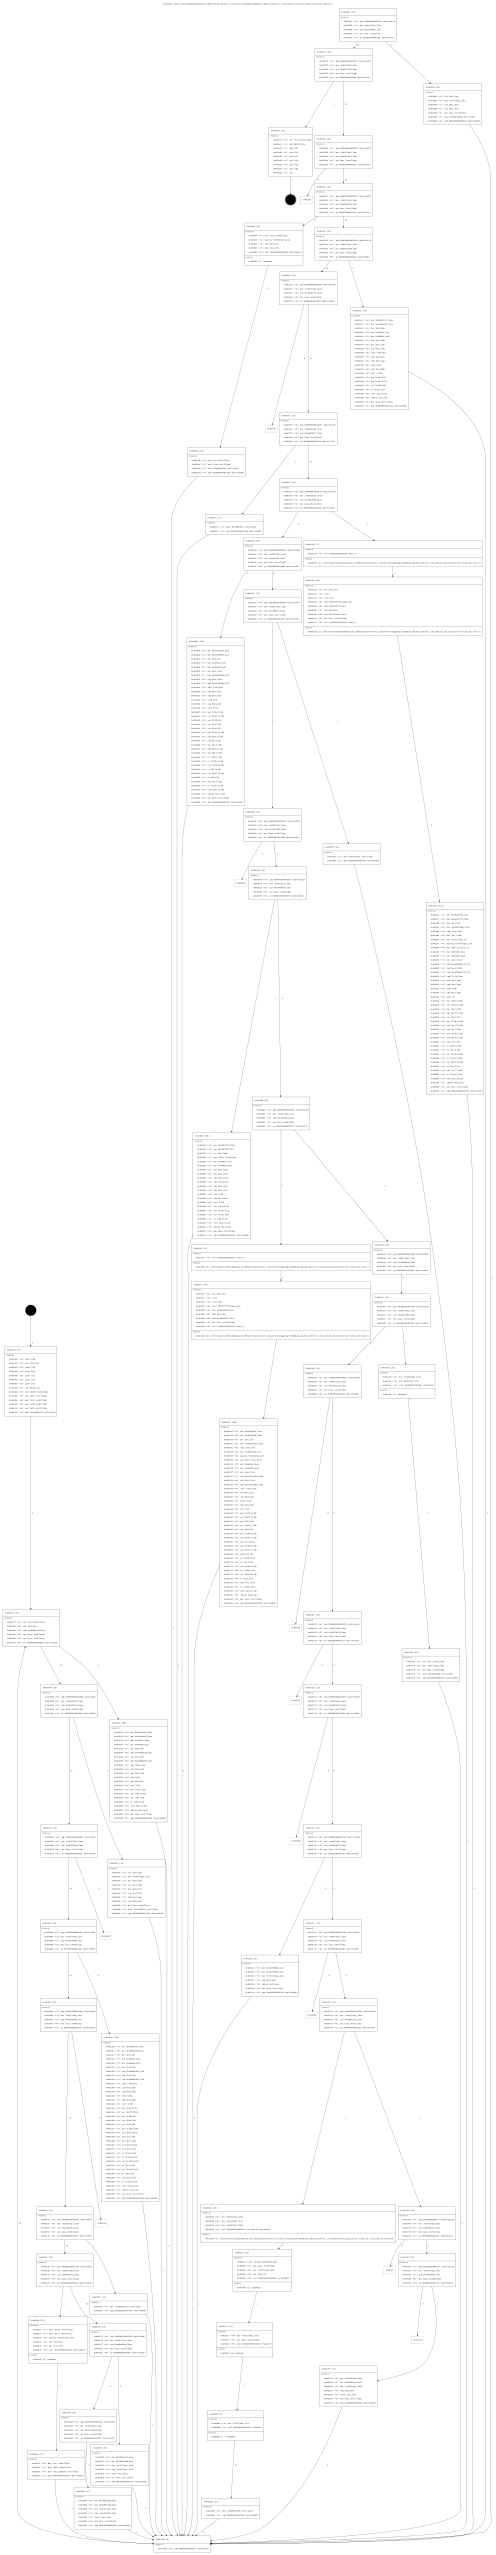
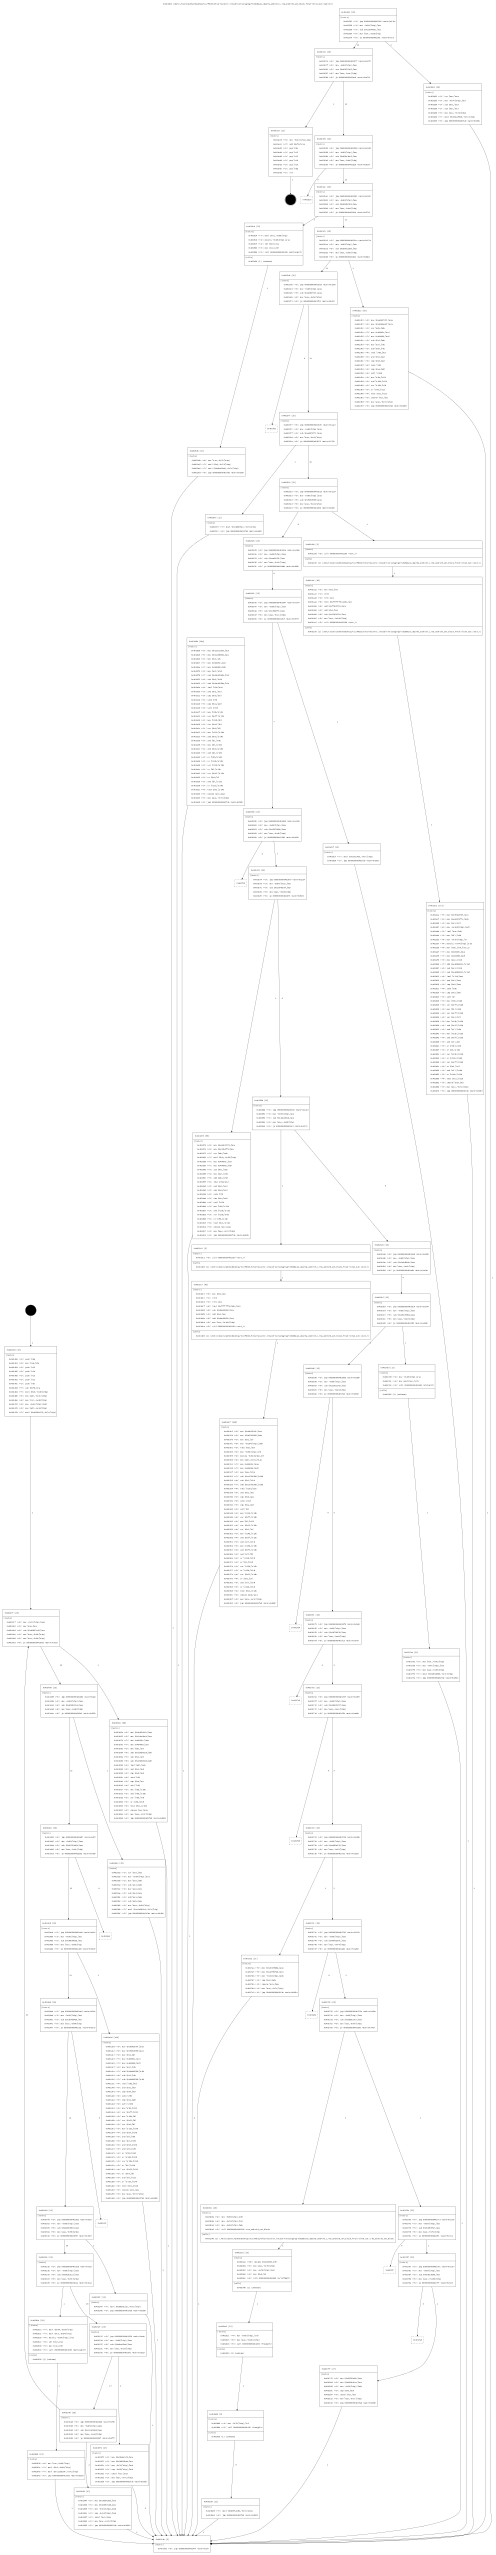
edge "0x401629 [25]" -> "0x401ddb [144]": removed, label "1"
edge "0x401fab [5]" -> "0x40147f [26]": now "0x401548 [25]" -> "0x40147f [26]"
